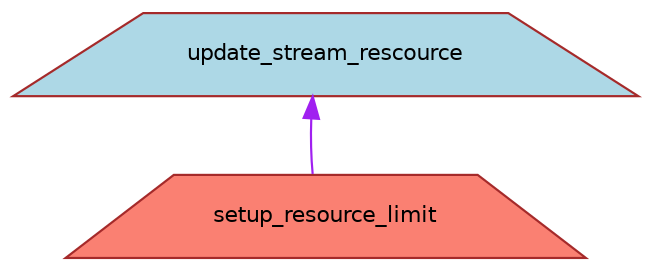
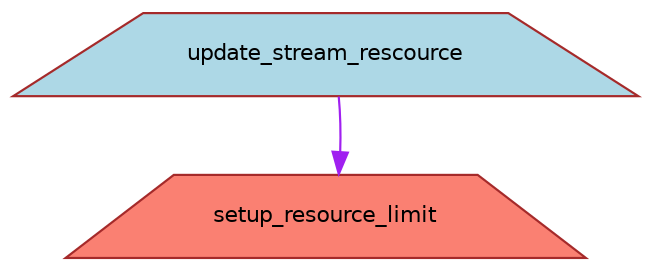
edge "setup_resource_limit" -> "update_stream_rescource": reversed
